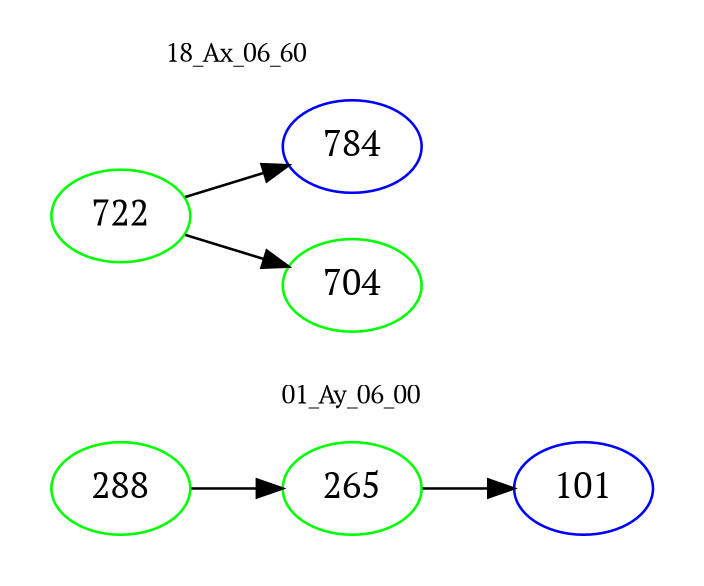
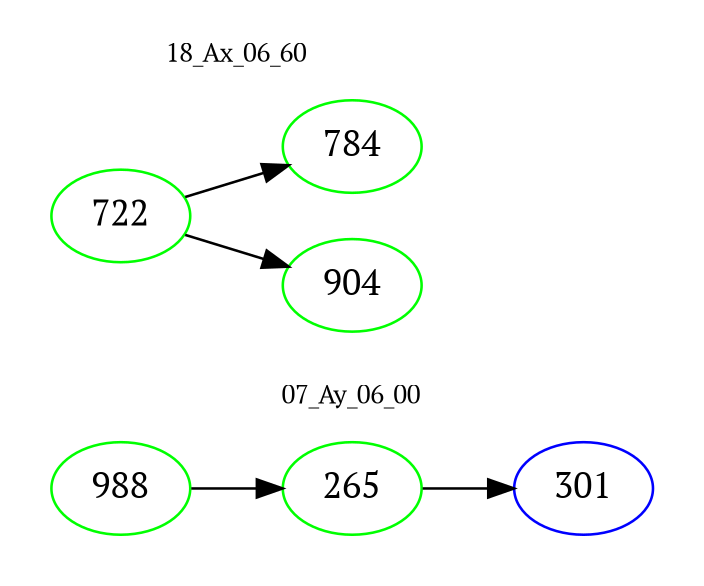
node "784": color blue -> green
node "704": label "704" -> "904"
cluster "01_Ay_06_00": label "01_Ay_06_00" -> "07_Ay_06_00"
node "288": label "288" -> "988"
node "101": label "101" -> "301"
